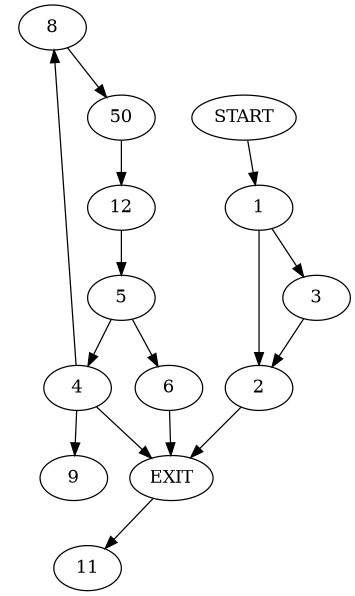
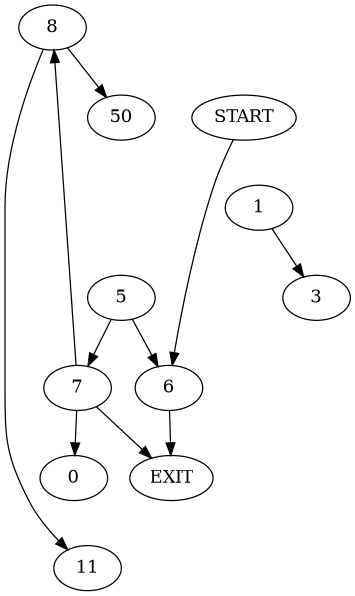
edge "START" -> "1": now "START" -> "6"
node "12": removed
node "4": label "4" -> "7"
node "2": removed
node "9": label "9" -> "0"
edge "EXIT" -> "11": now "8" -> "11"
